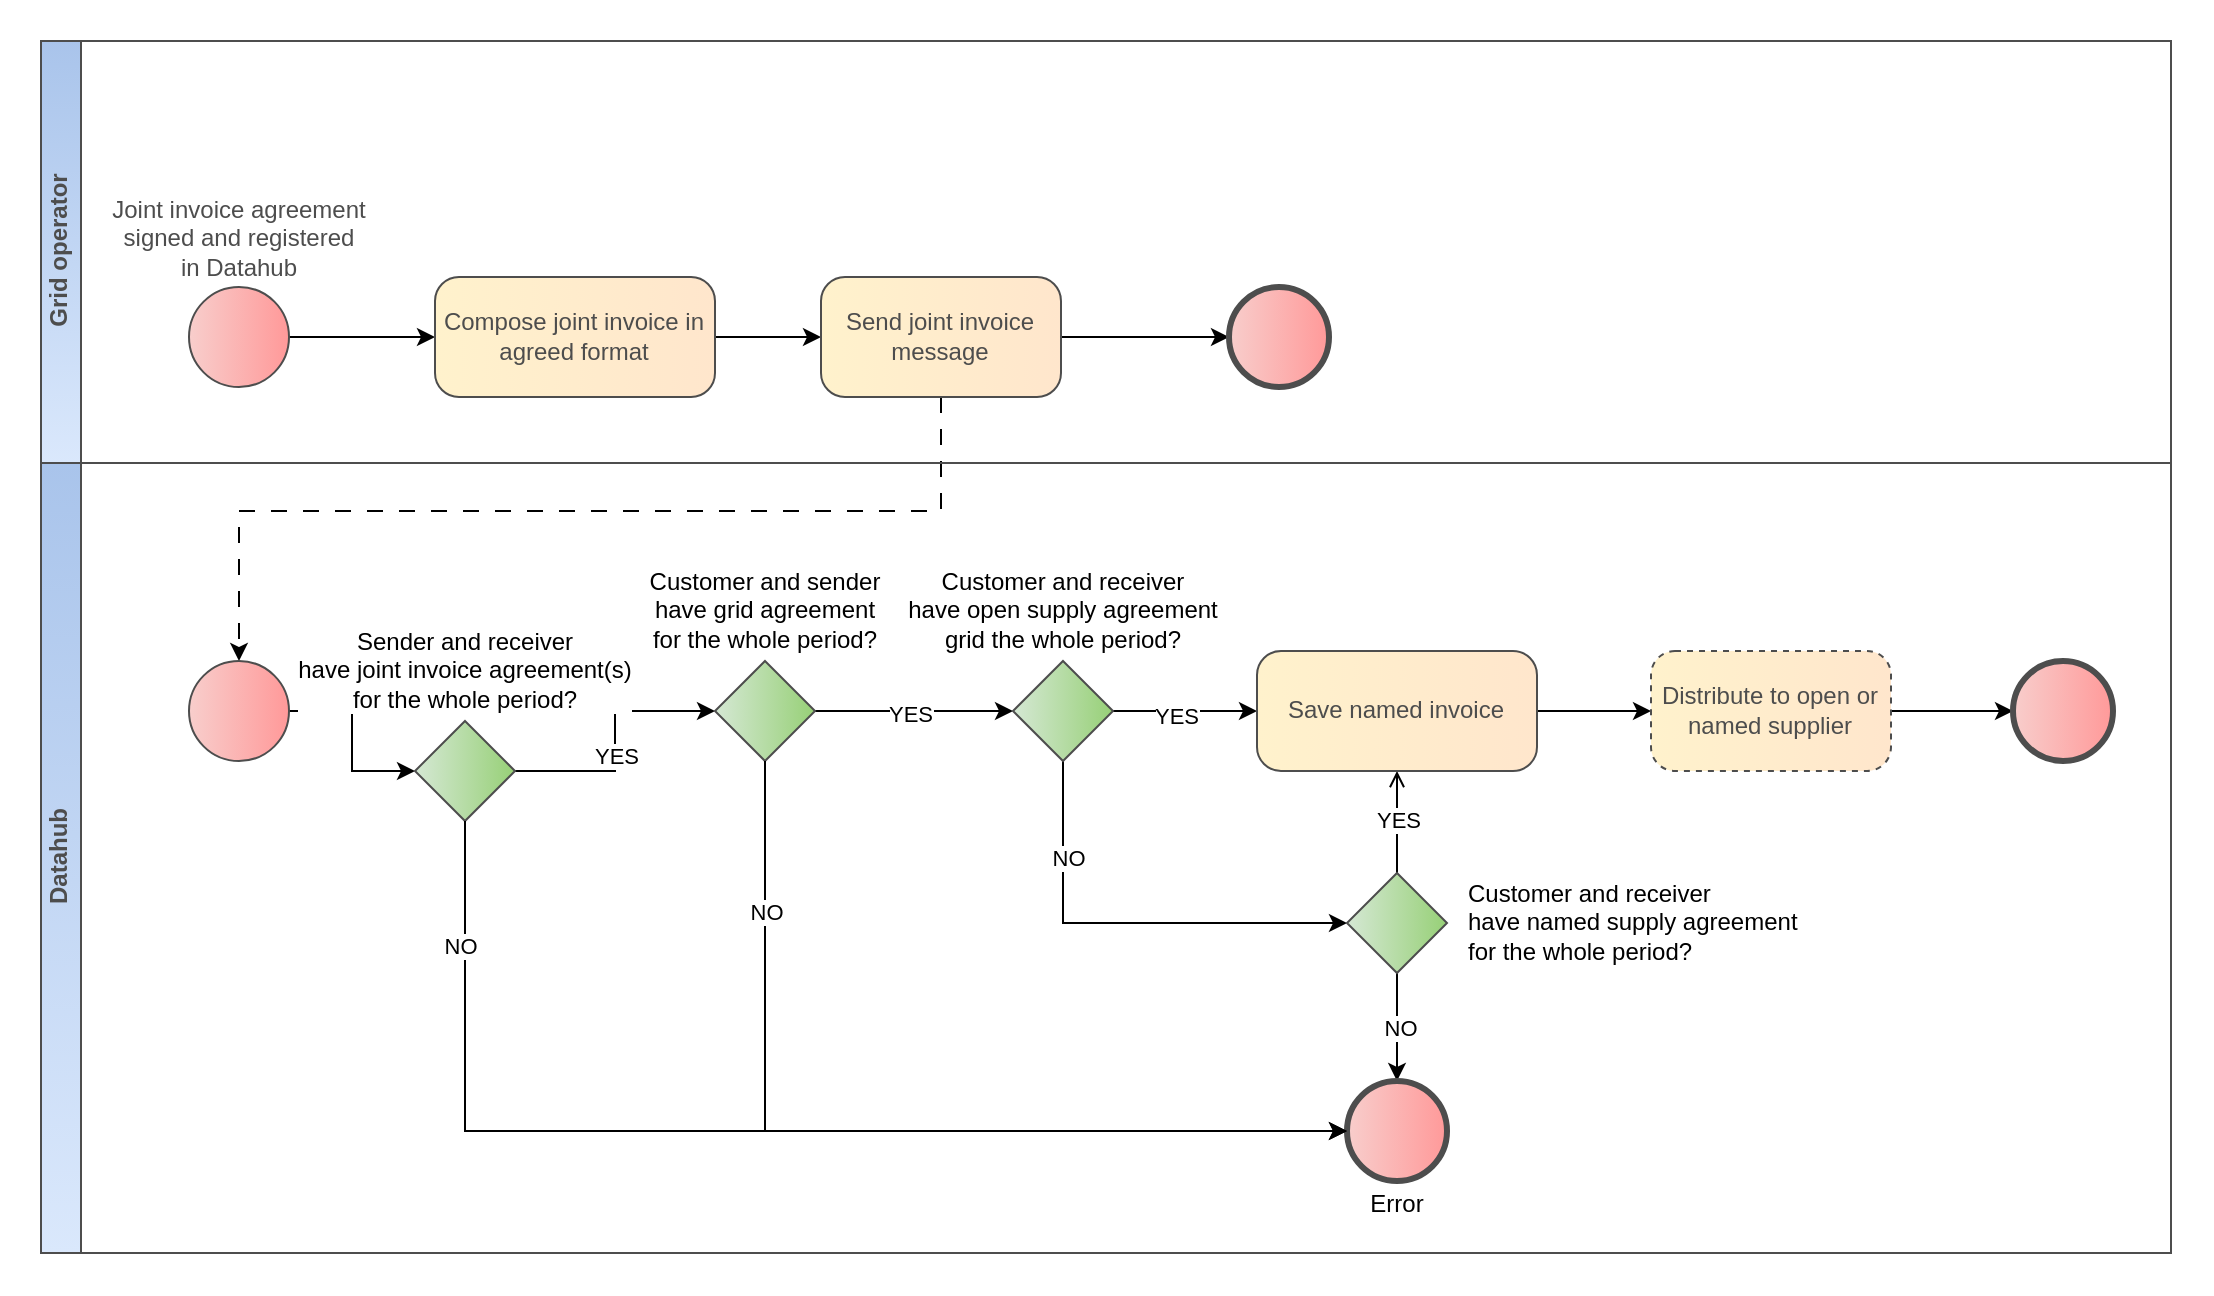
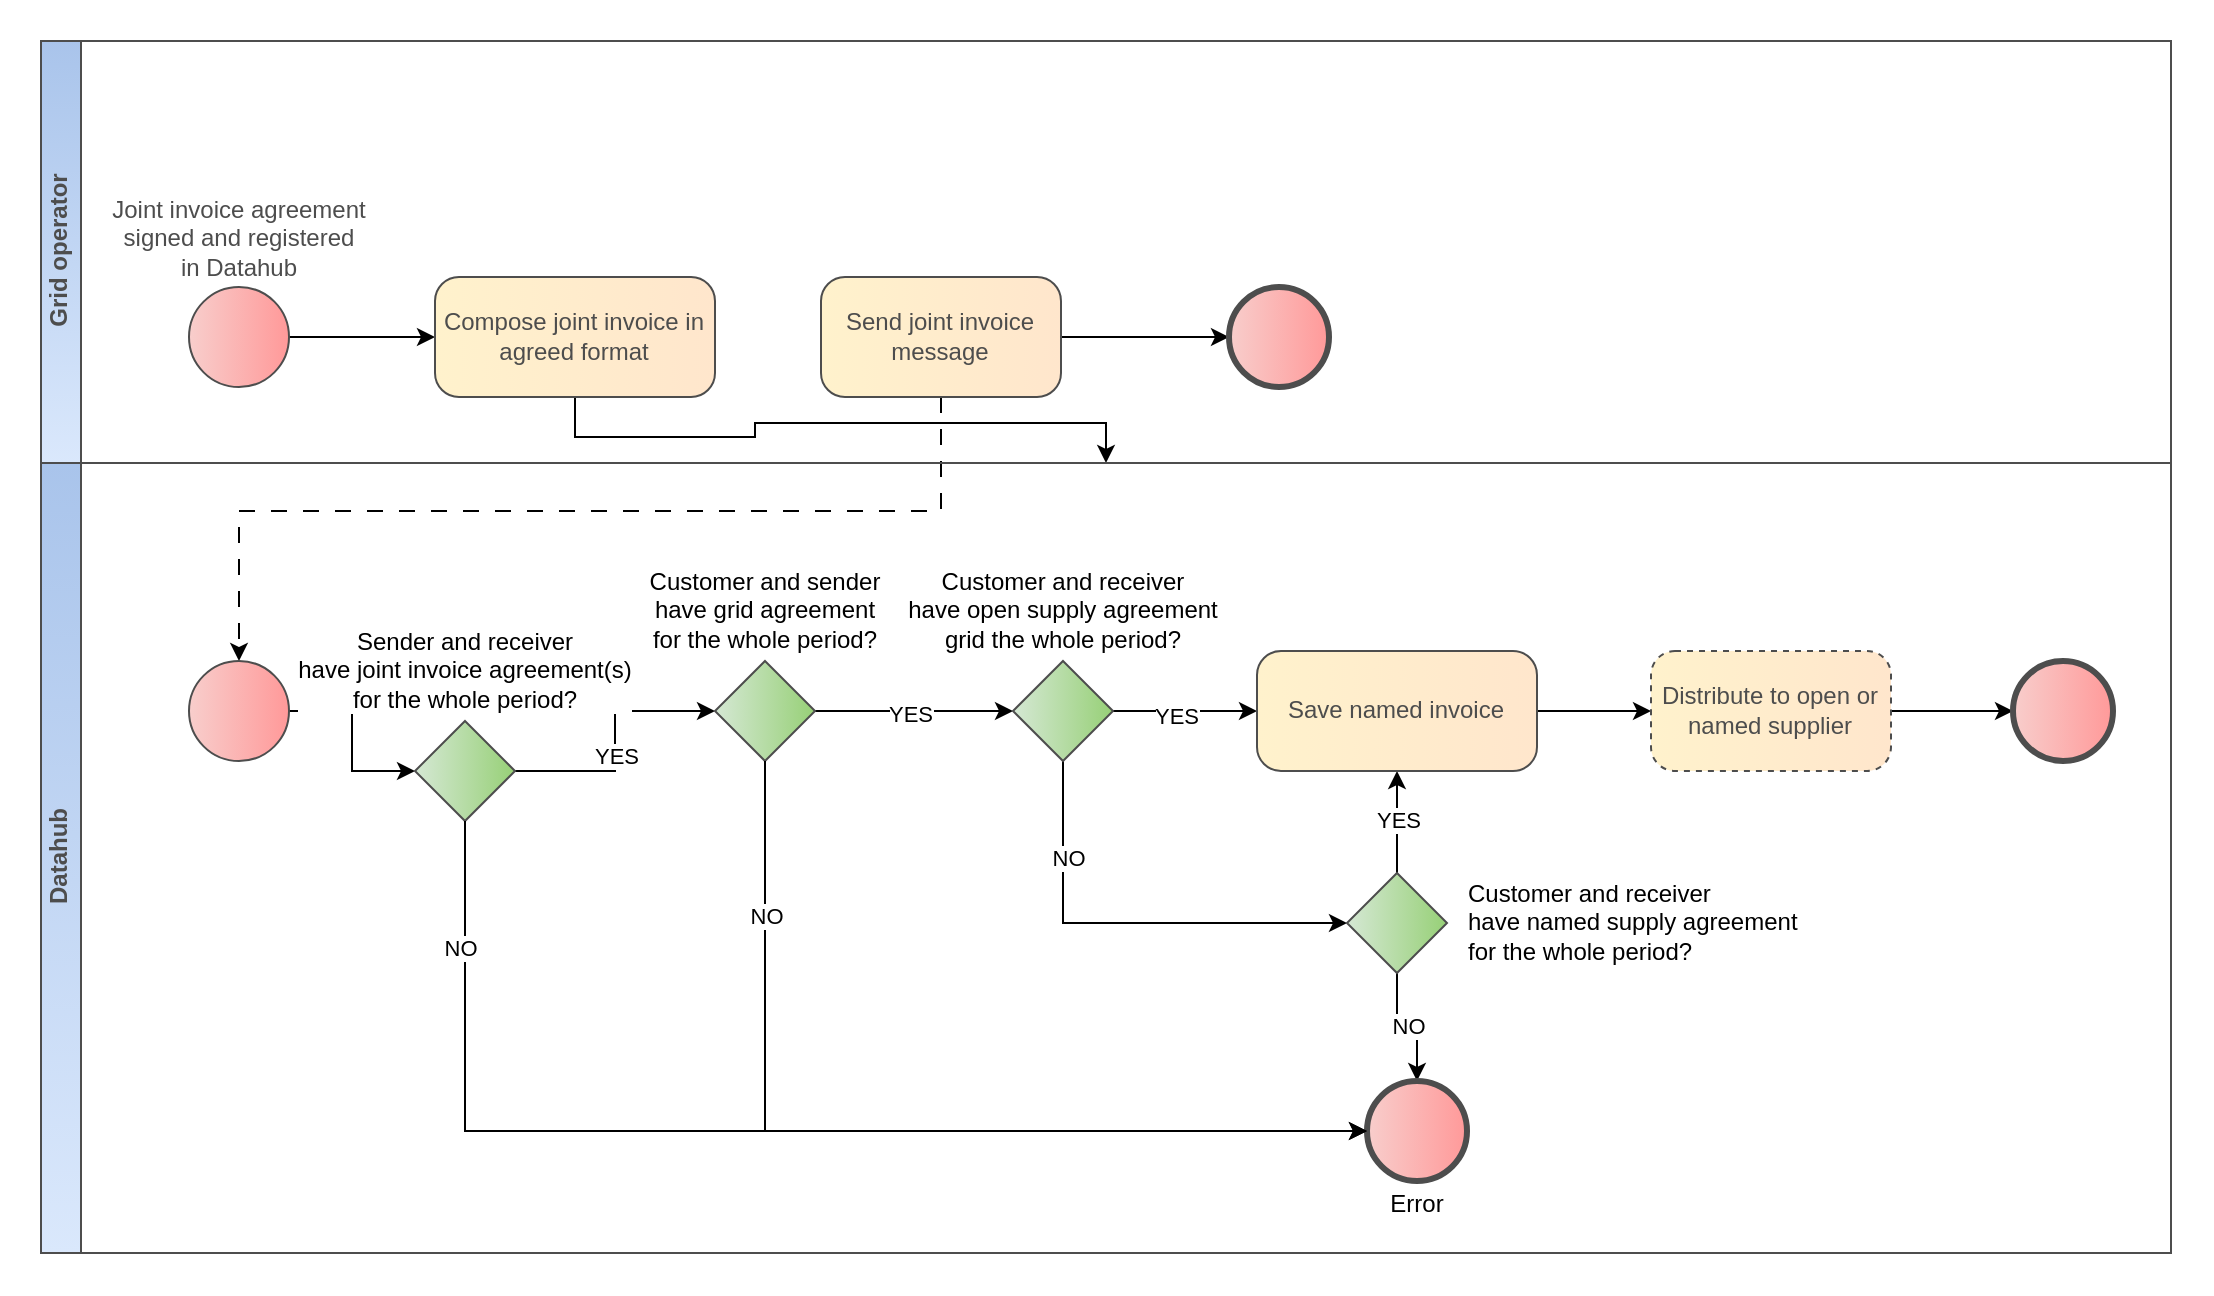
edge "Compose joint invoice in agreed format" -> "Send joint invoice message": now "Compose joint invoice in agreed format" -> "Datahub"
edge "Customer and receiverhave named supply agreementfor the whole period?" -> "Save named invoice": arrowhead open -> classic
node "Error": moved (1397, 1131) -> (1417, 1131)
